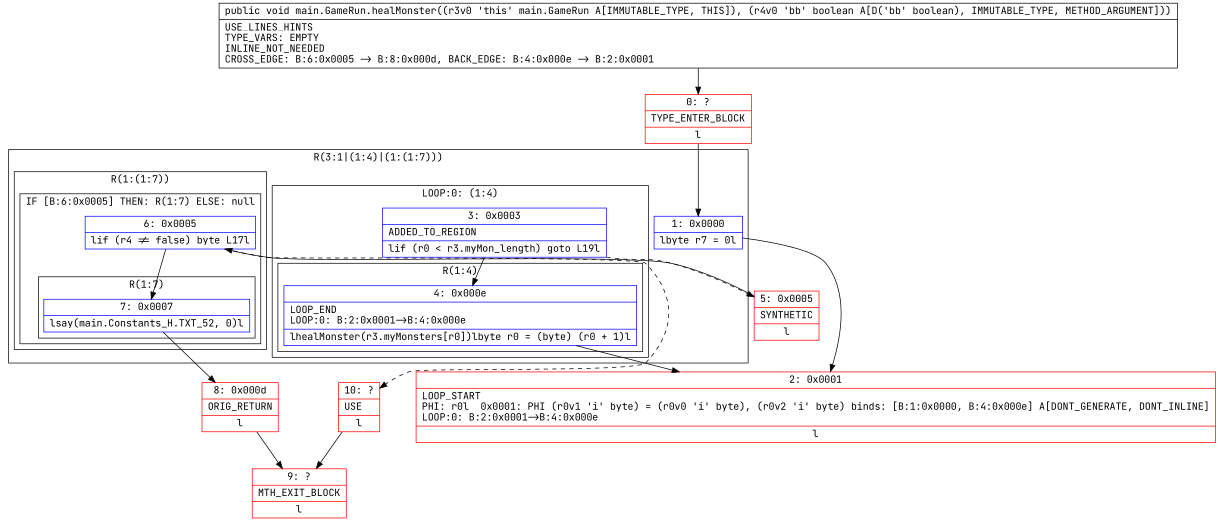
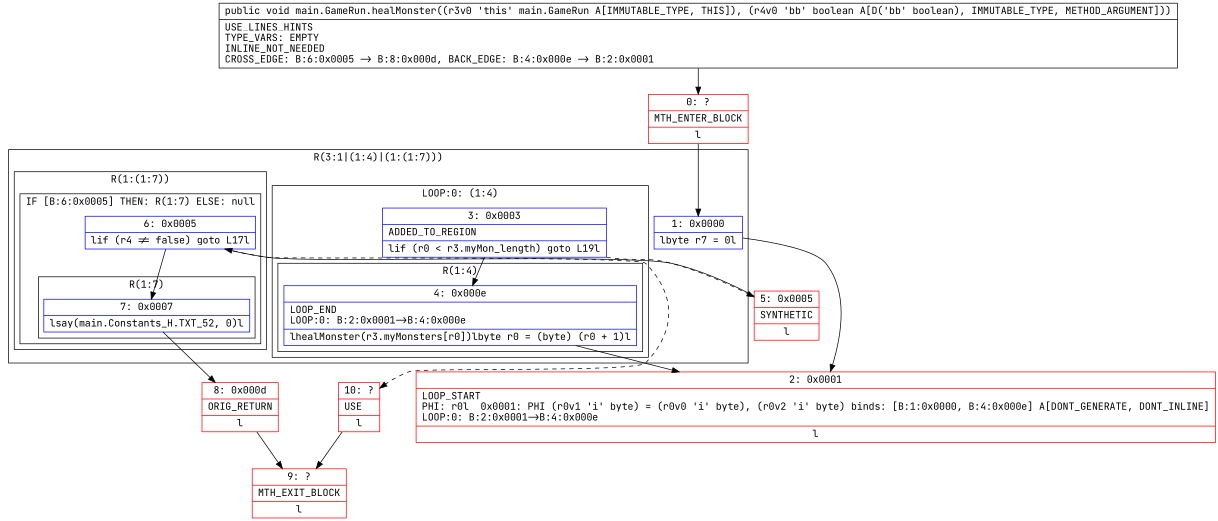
node "0: ?": text "TYPE_ENTER_BLOCK" -> "MTH_ENTER_BLOCK"
node "6: 0x0005": text "lif (r4 != false) byte L17l" -> "lif (r4 != false) goto L17l"
